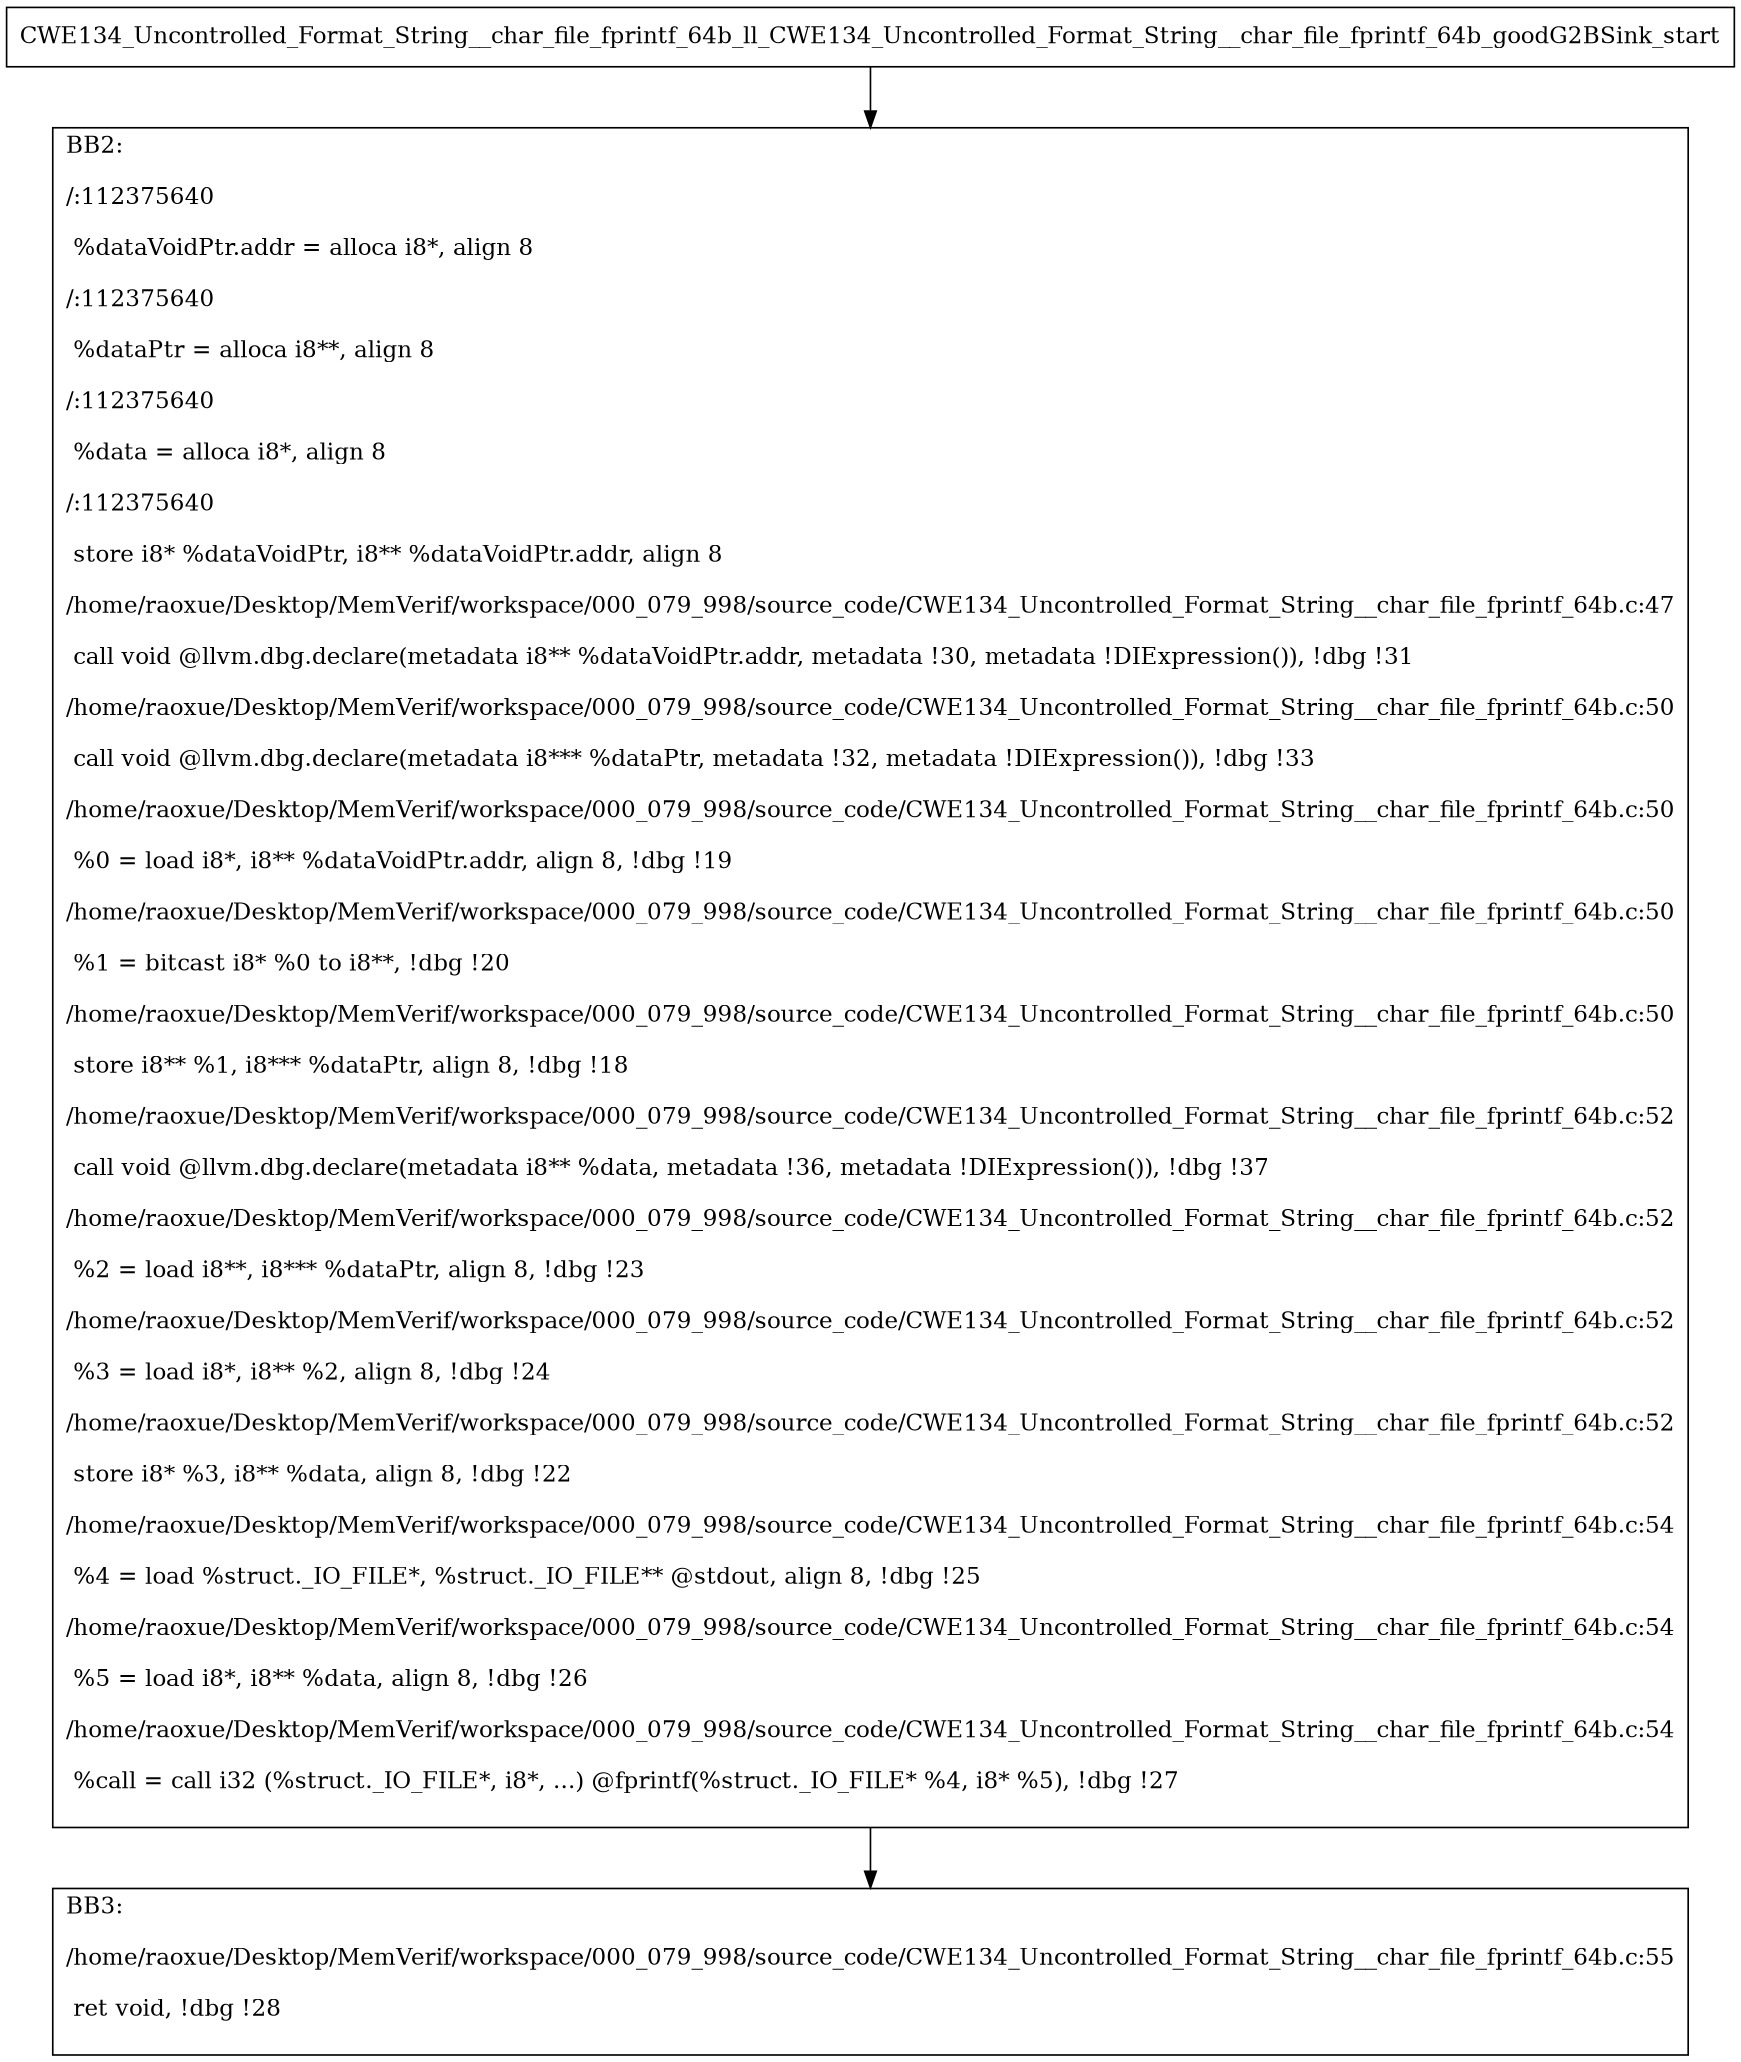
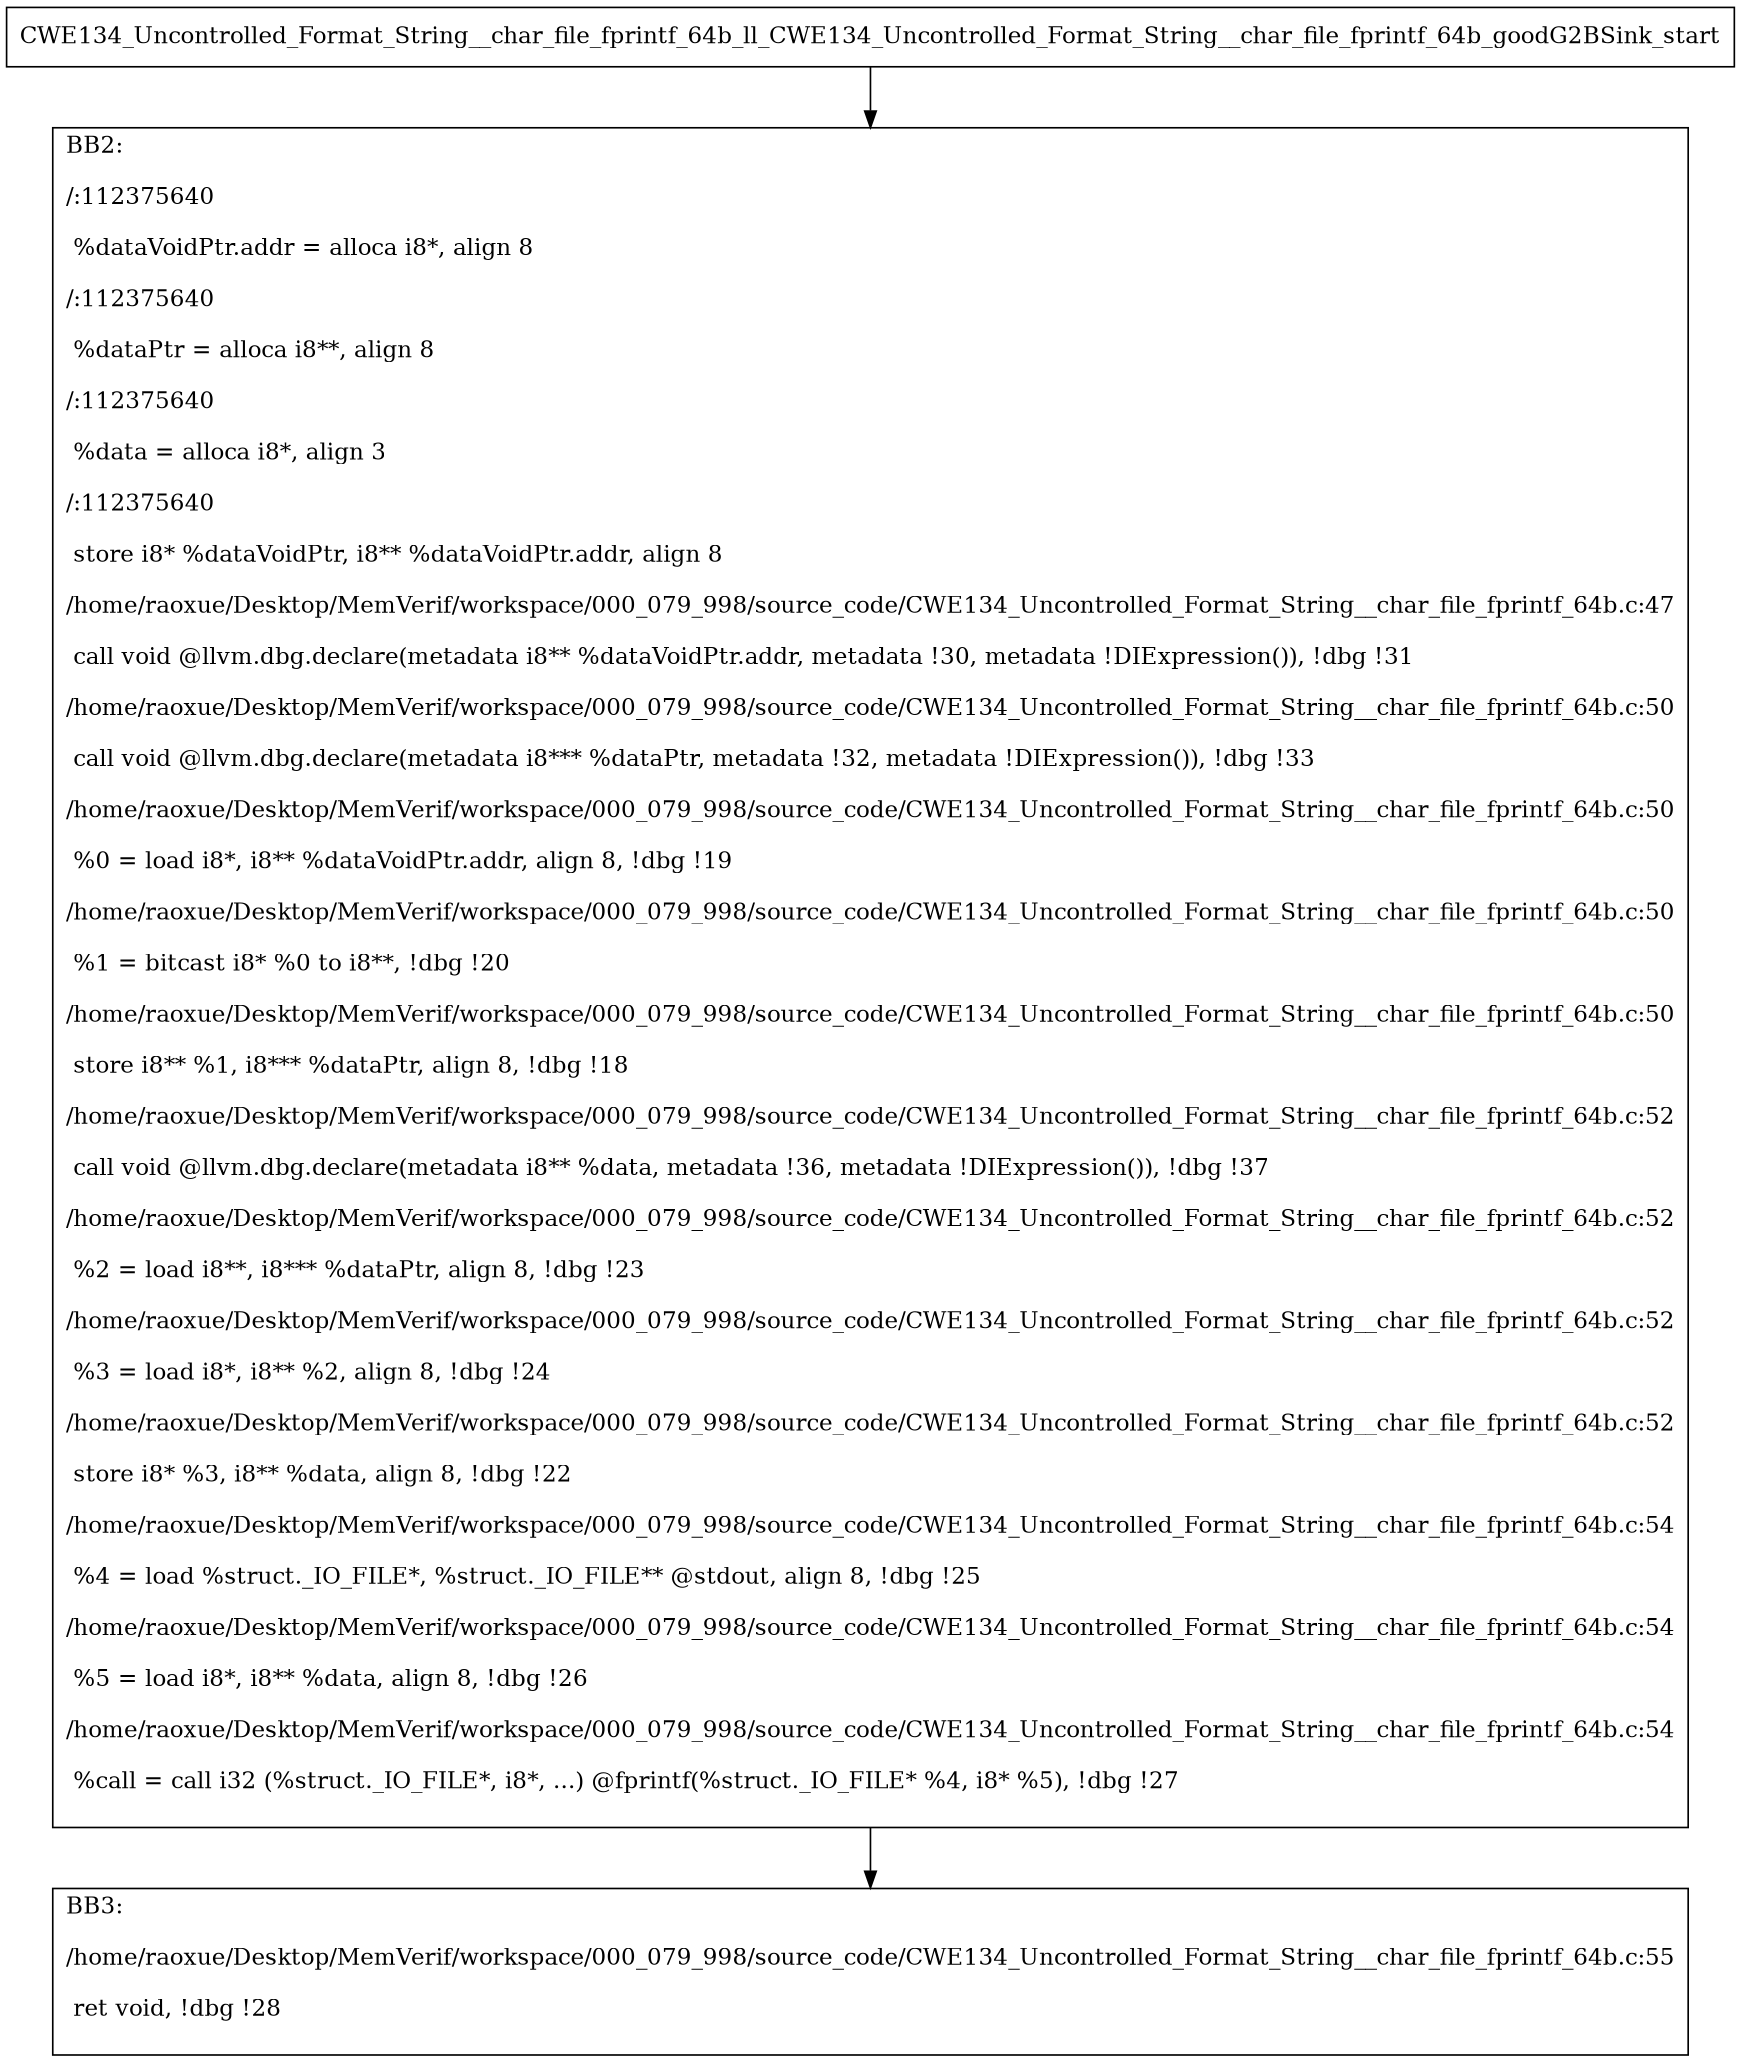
node "BB2:": text "%data = alloca i8*, align 8" -> "%data = alloca i8*, align 3"
